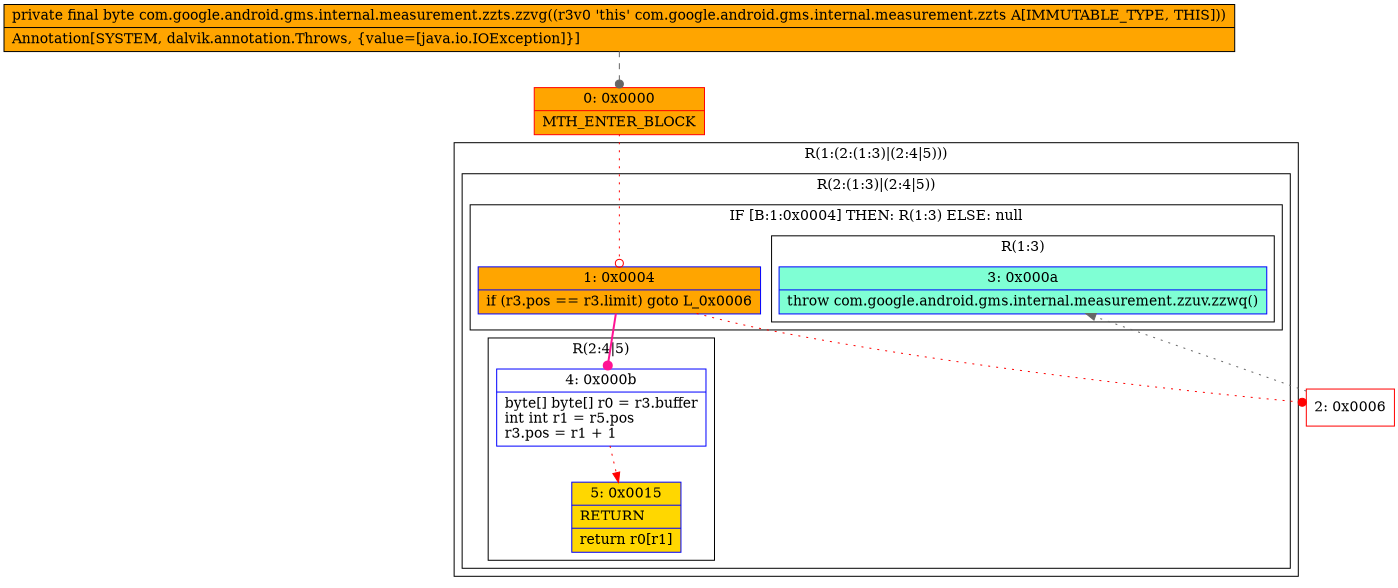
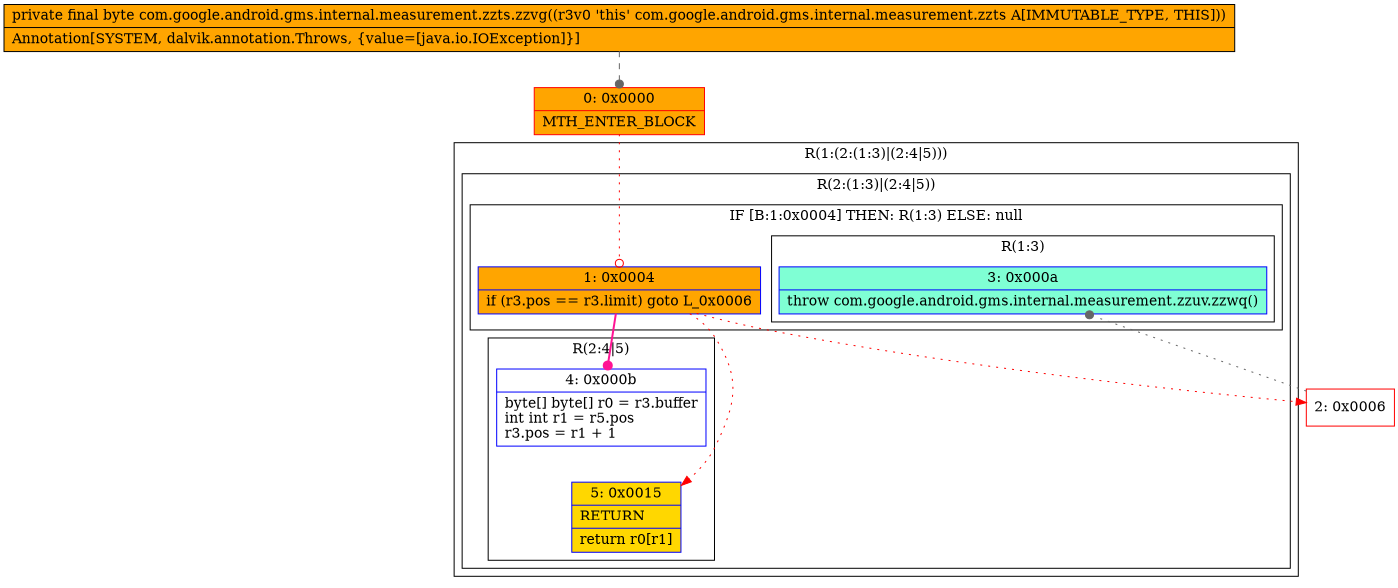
edge "2: 0x0006" -> "3: 0x000a": arrowhead normal -> dot
edge "1: 0x0004" -> "2: 0x0006": arrowhead dot -> normal
edge "4: 0x000b" -> "5: 0x0015": now "1: 0x0004" -> "5: 0x0015"
